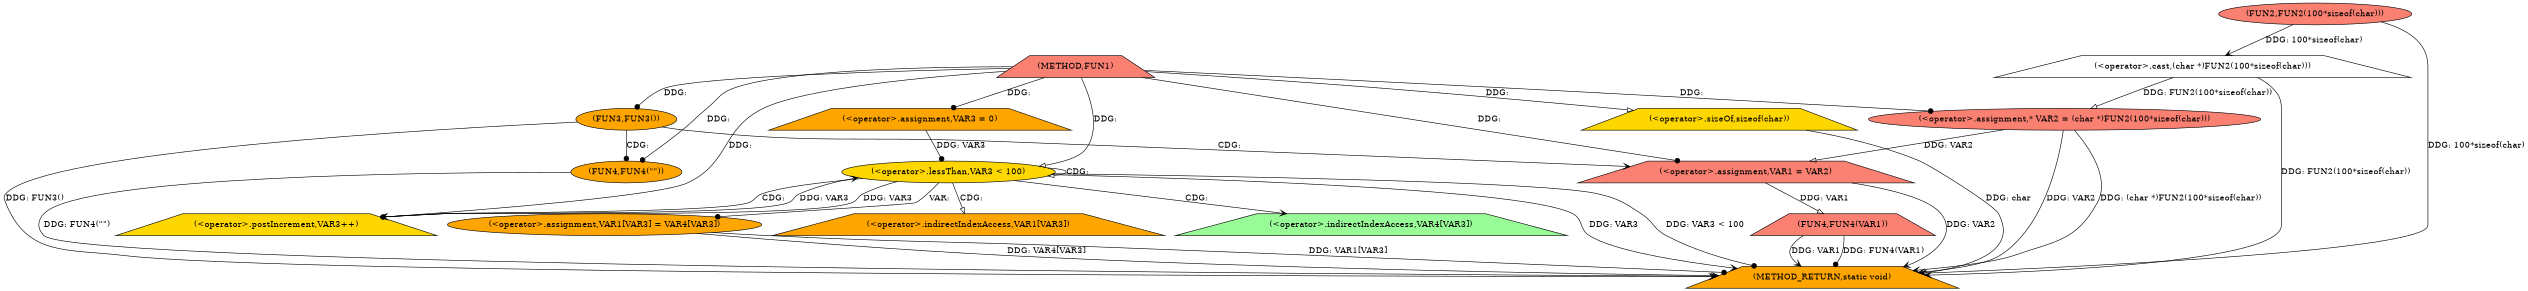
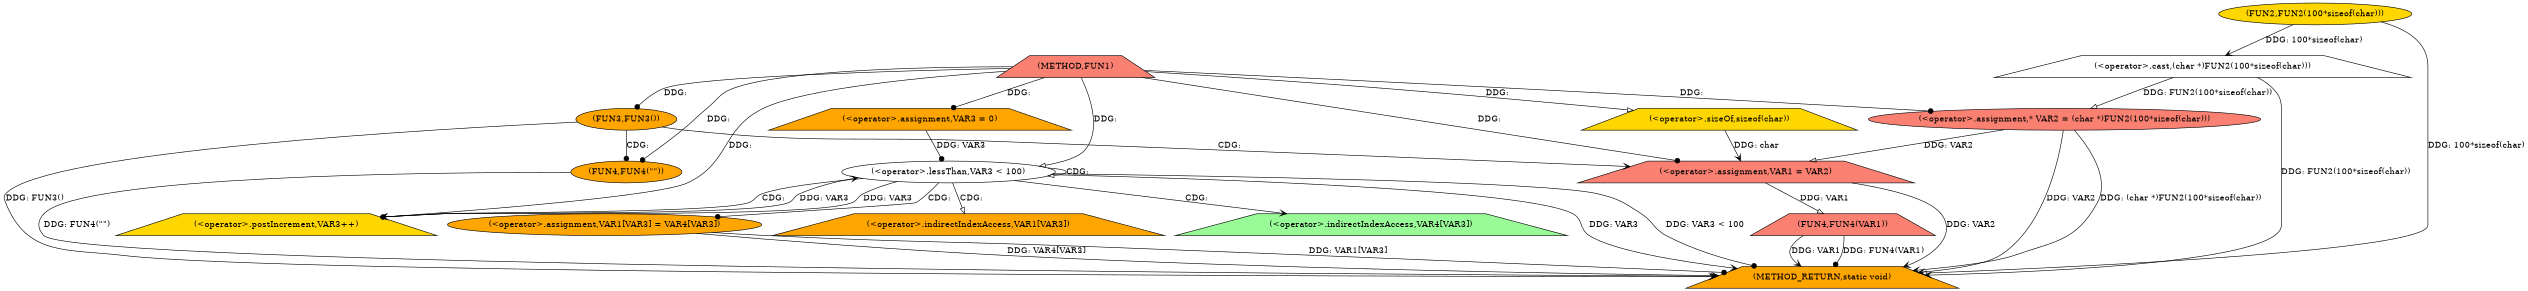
node "(FUN2,FUN2(100*sizeof(char)))": fillcolor salmon -> gold
node "(<operator>.lessThan,VAR3 < 100)": fillcolor gold -> white
edge "(<operator>.sizeOf,sizeof(char))" -> "(METHOD_RETURN,static void)": now "(<operator>.sizeOf,sizeof(char))" -> "(<operator>.assignment,VAR1 = VAR2)"
edge "(<operator>.lessThan,VAR3 < 100)" -> "(<operator>.assignment,VAR1[VAR3] = VAR4[VAR3])": label "VAR: " -> "CDG: "
